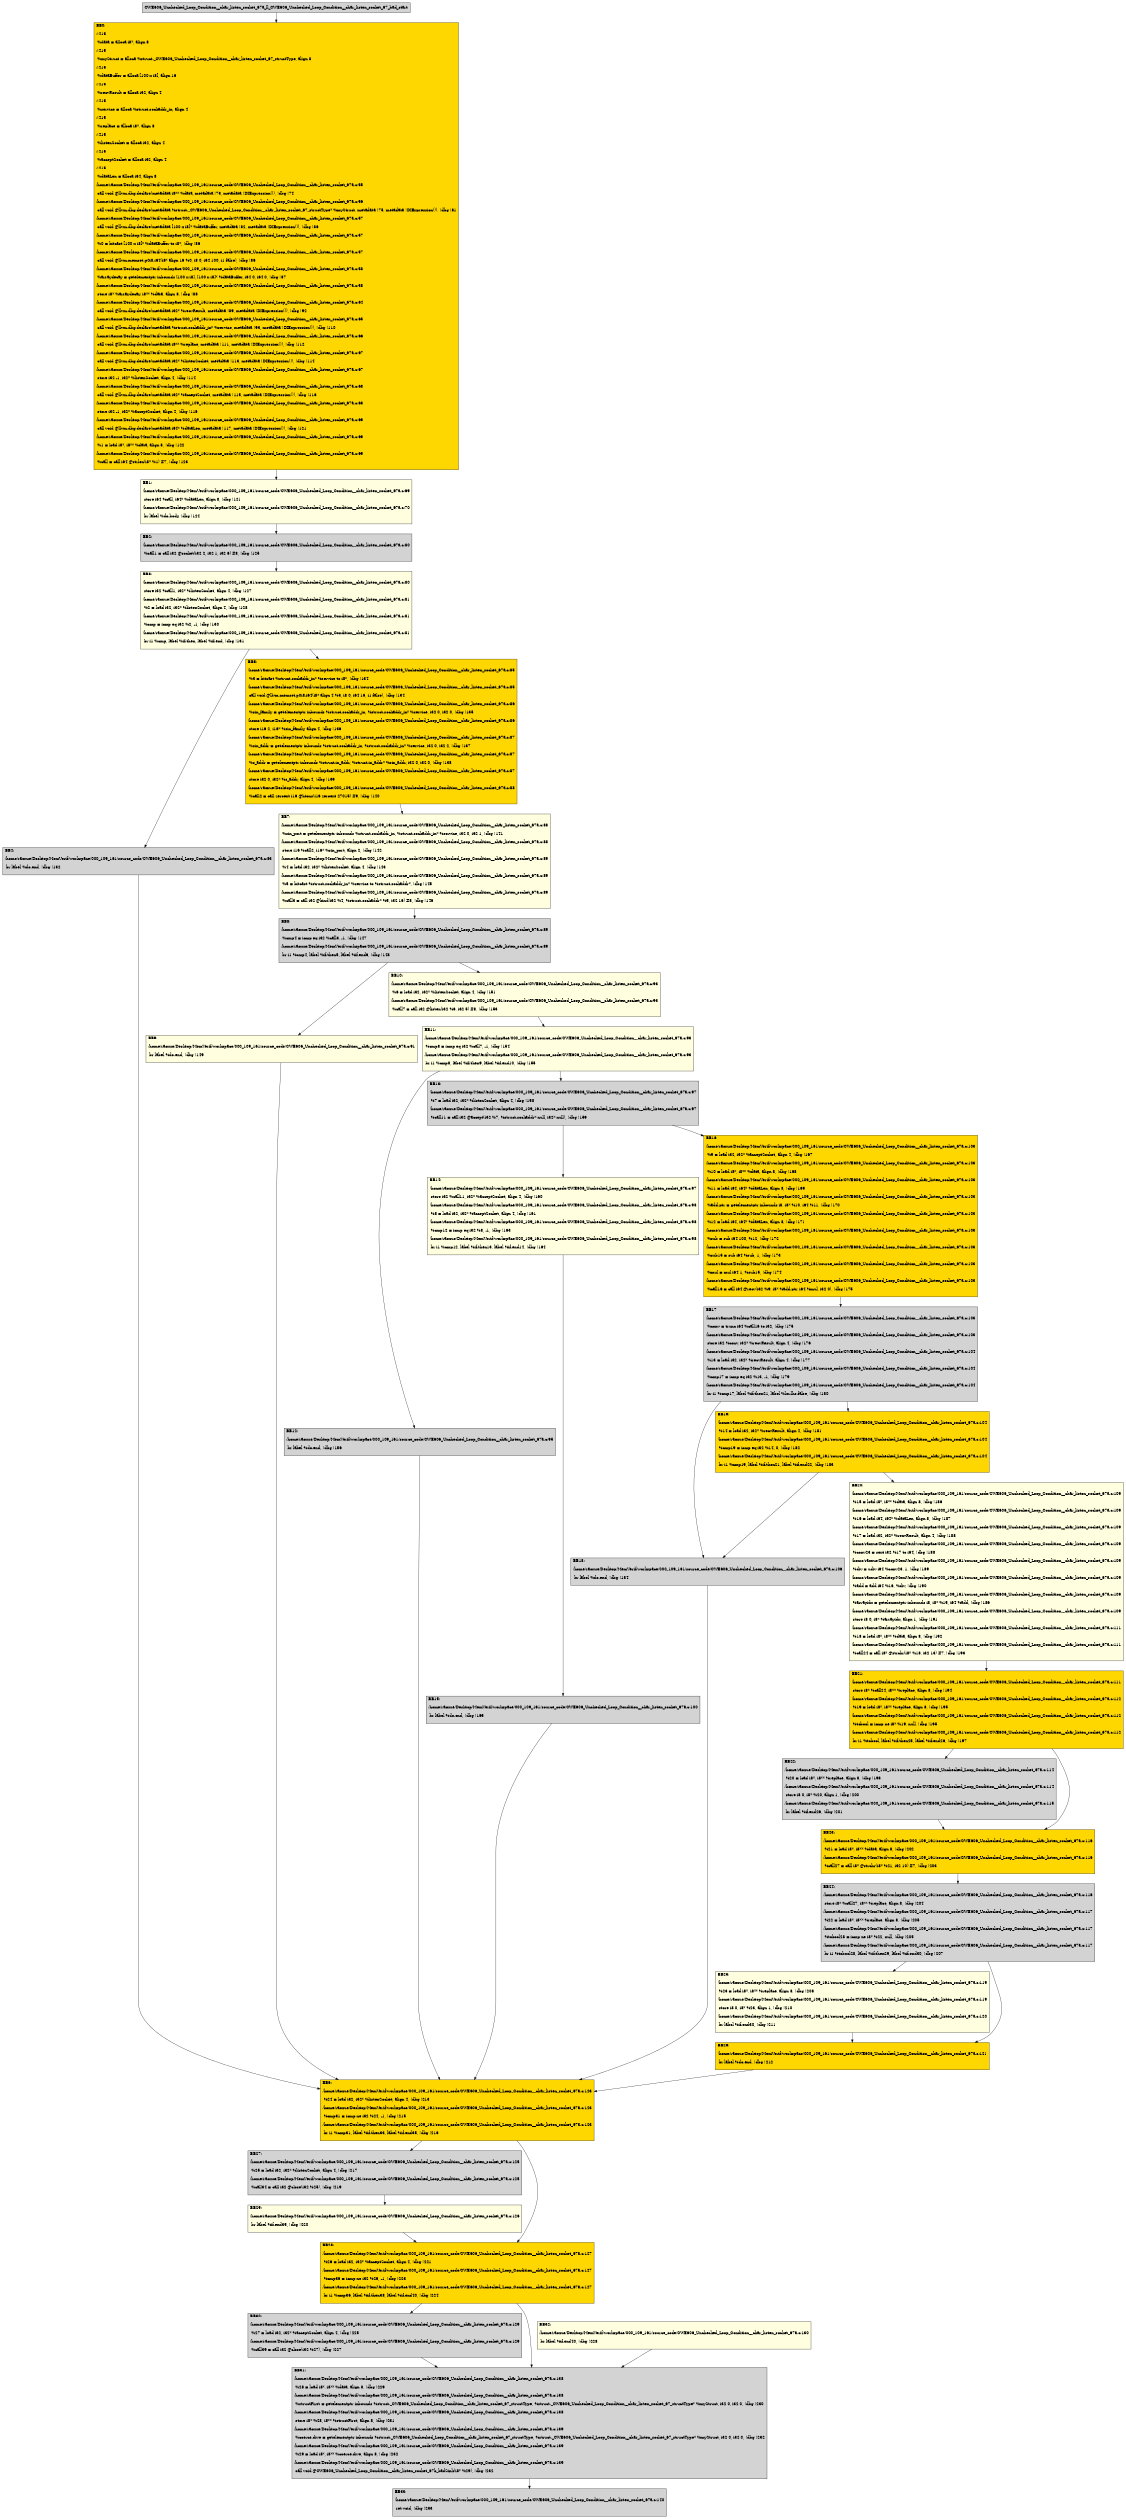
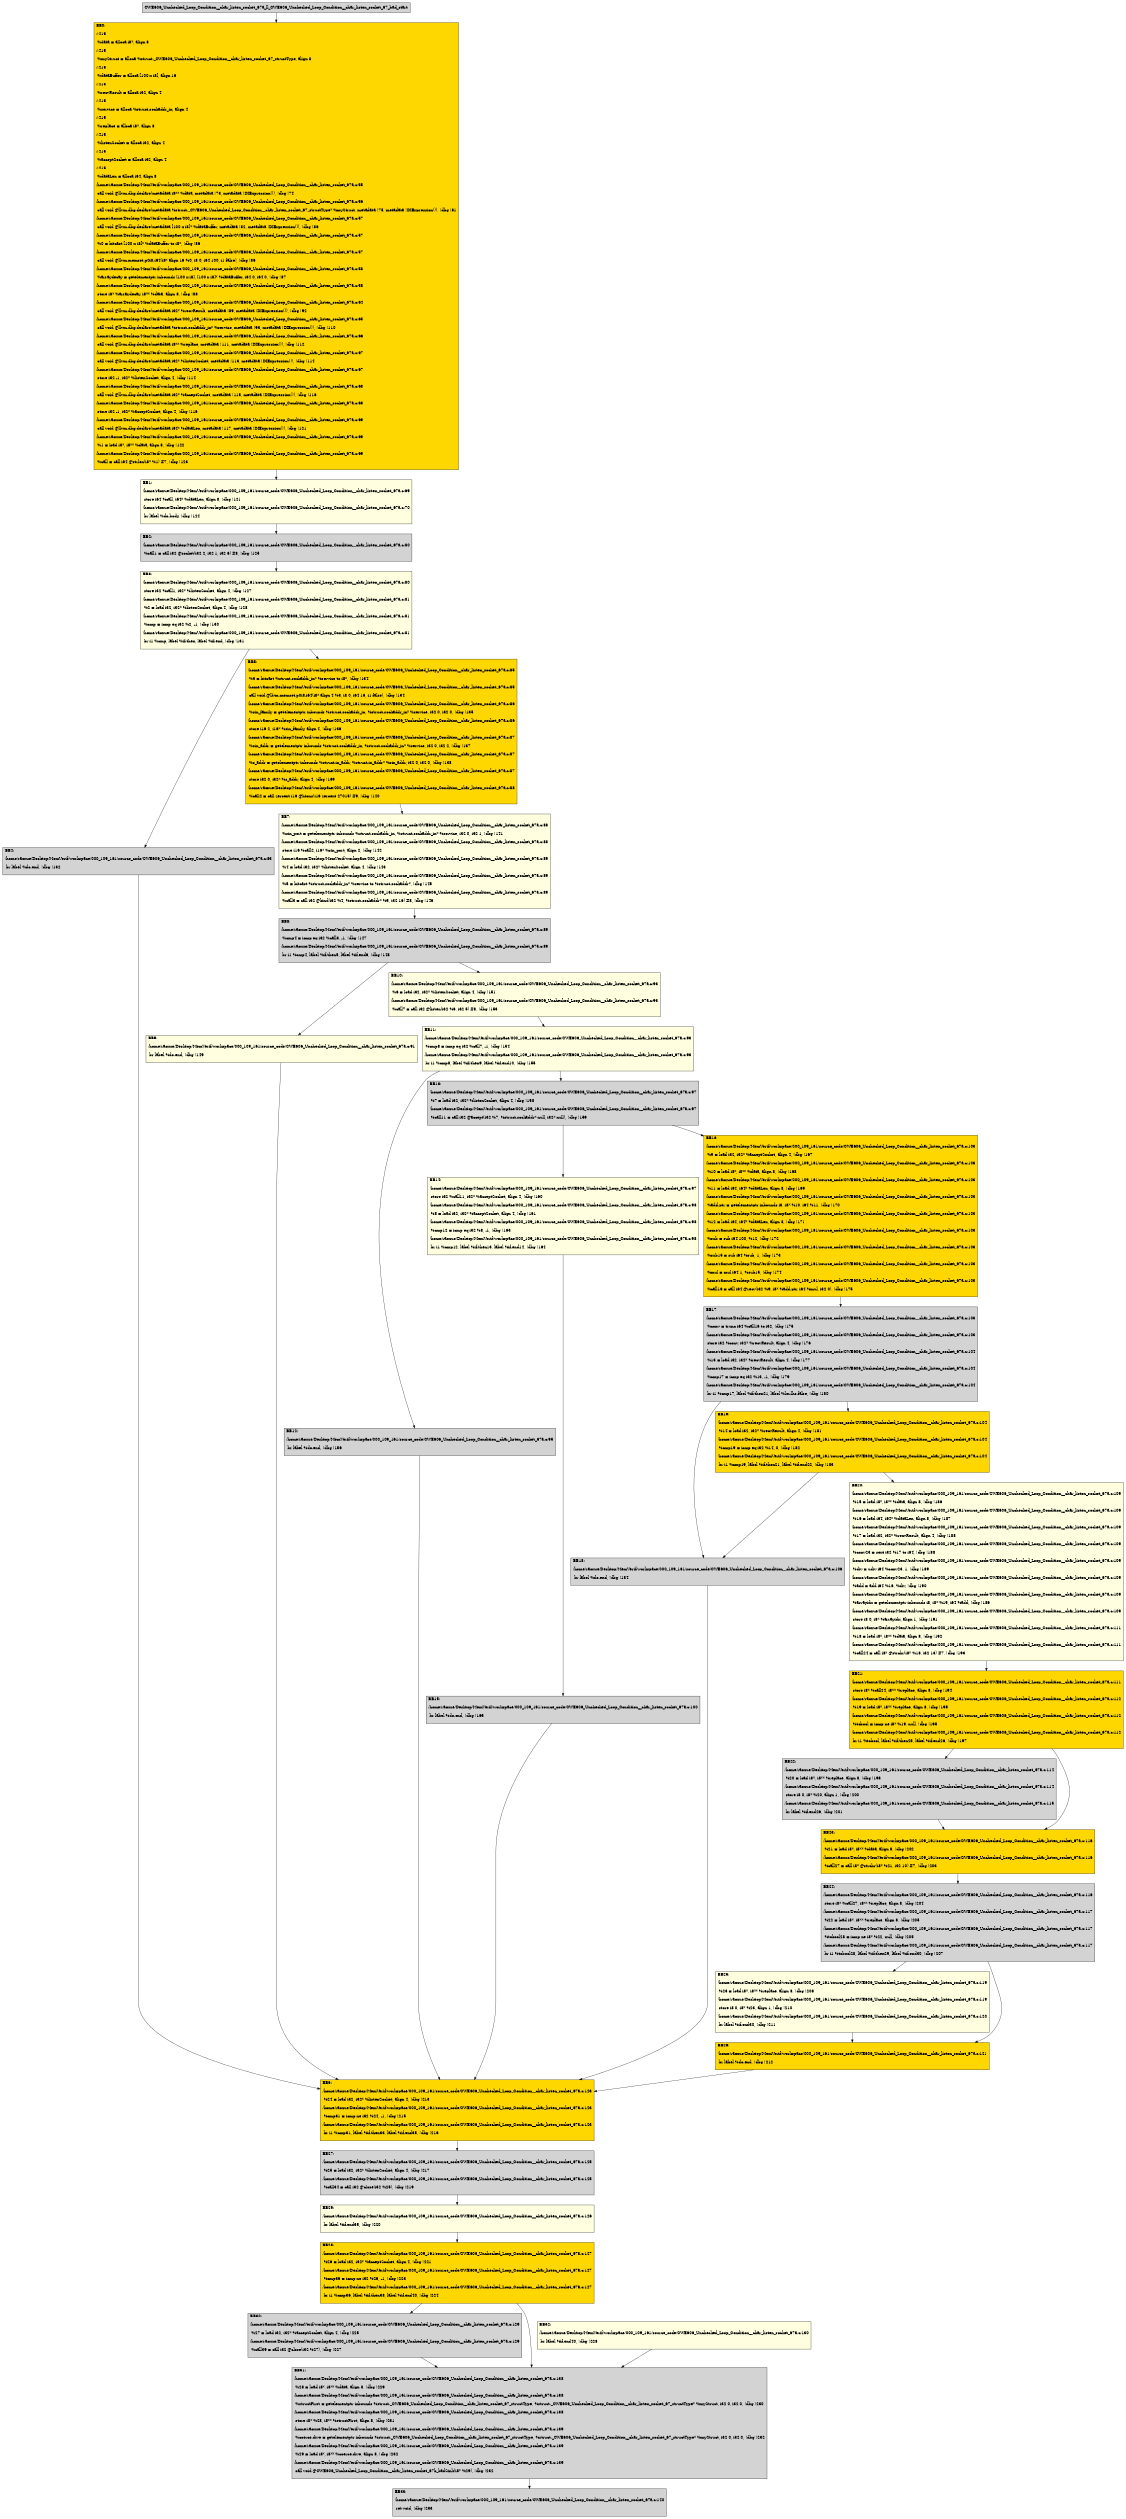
edge "BB6:" -> "BB28:": removed
